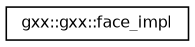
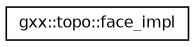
node "gxx::gxx::face_impl": label "gxx::gxx::face_impl" -> "gxx::topo::face_impl"
